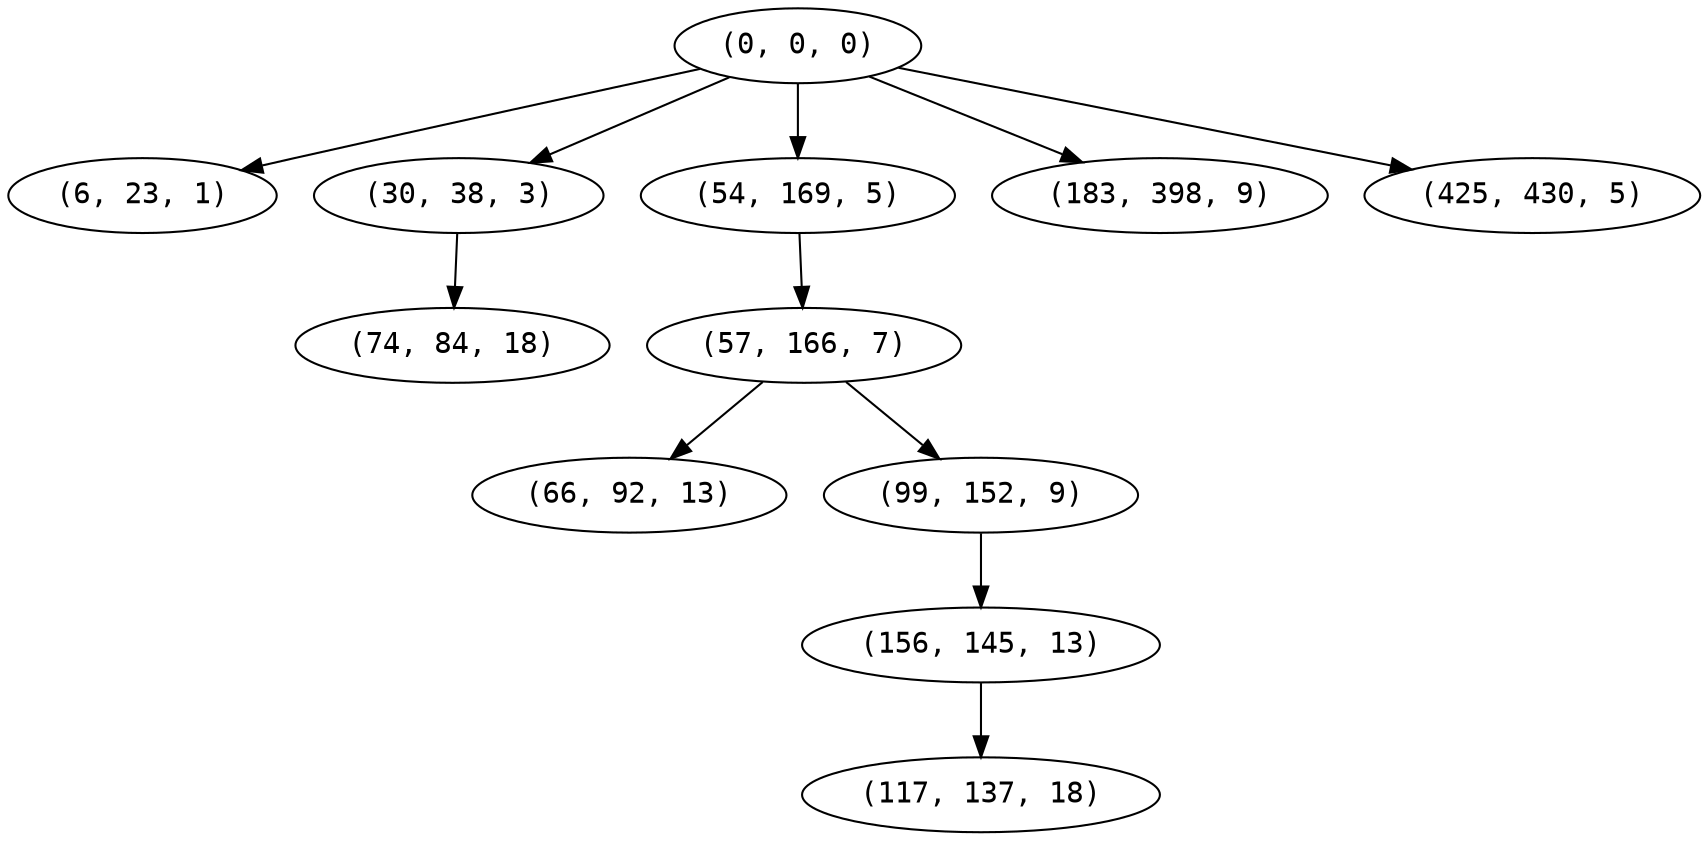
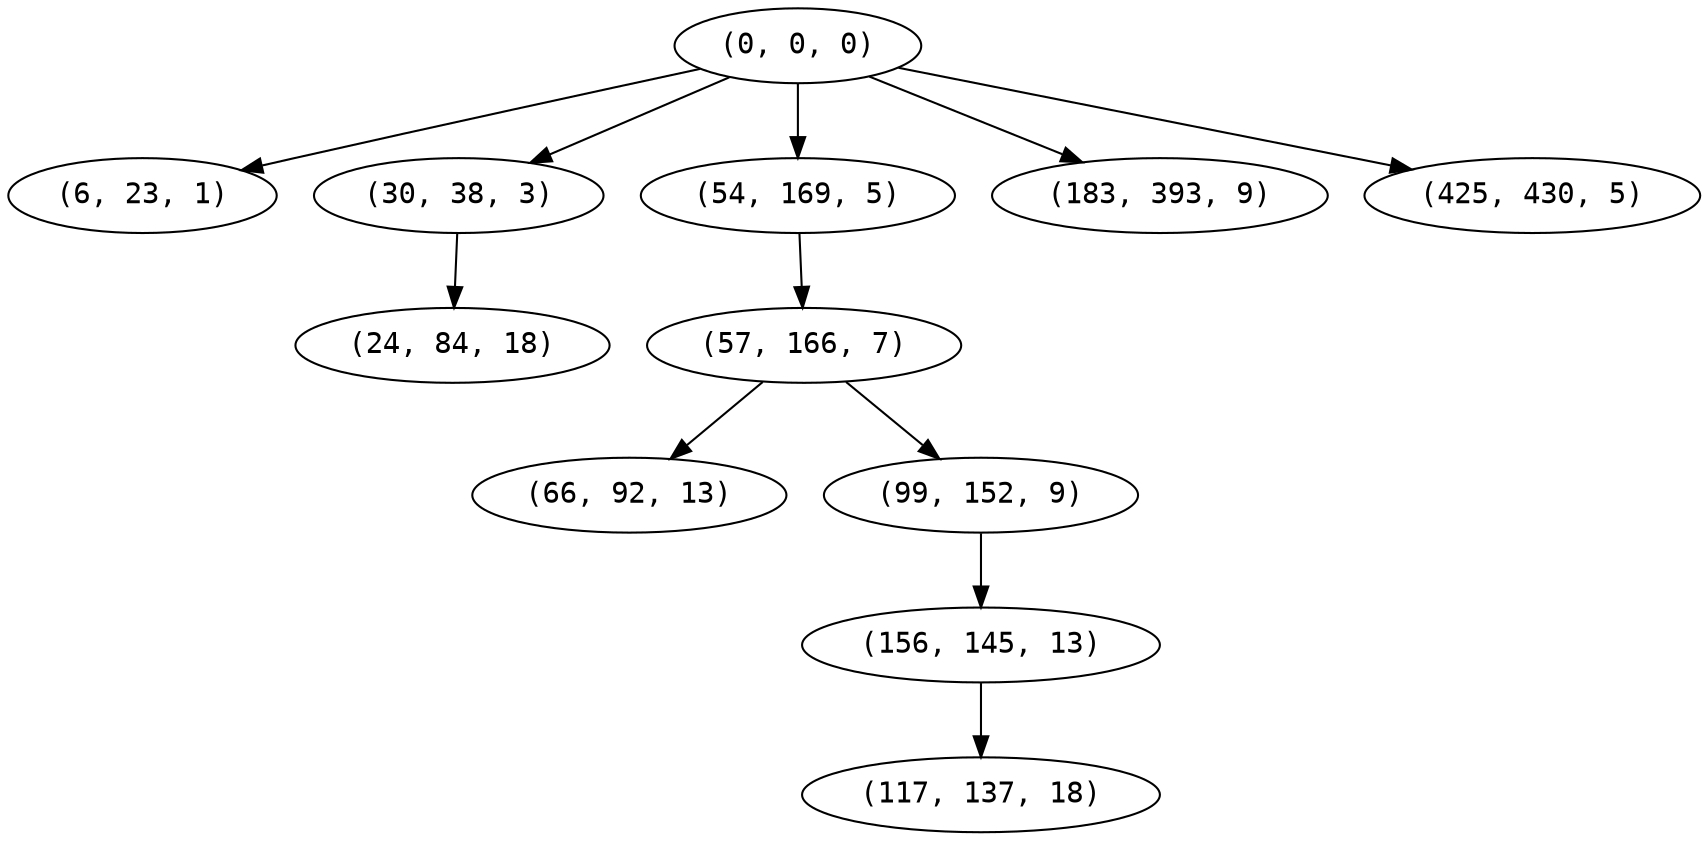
node "(183, 398, 9)": label "(183, 398, 9)" -> "(183, 393, 9)"
node "(74, 84, 18)": label "(74, 84, 18)" -> "(24, 84, 18)"
